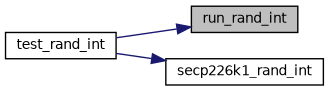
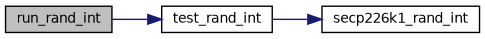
edge "test_rand_int" -> "run_rand_int": reversed
